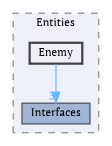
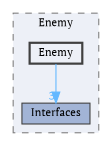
cluster "Entities": label "Entities" -> "Enemy"
